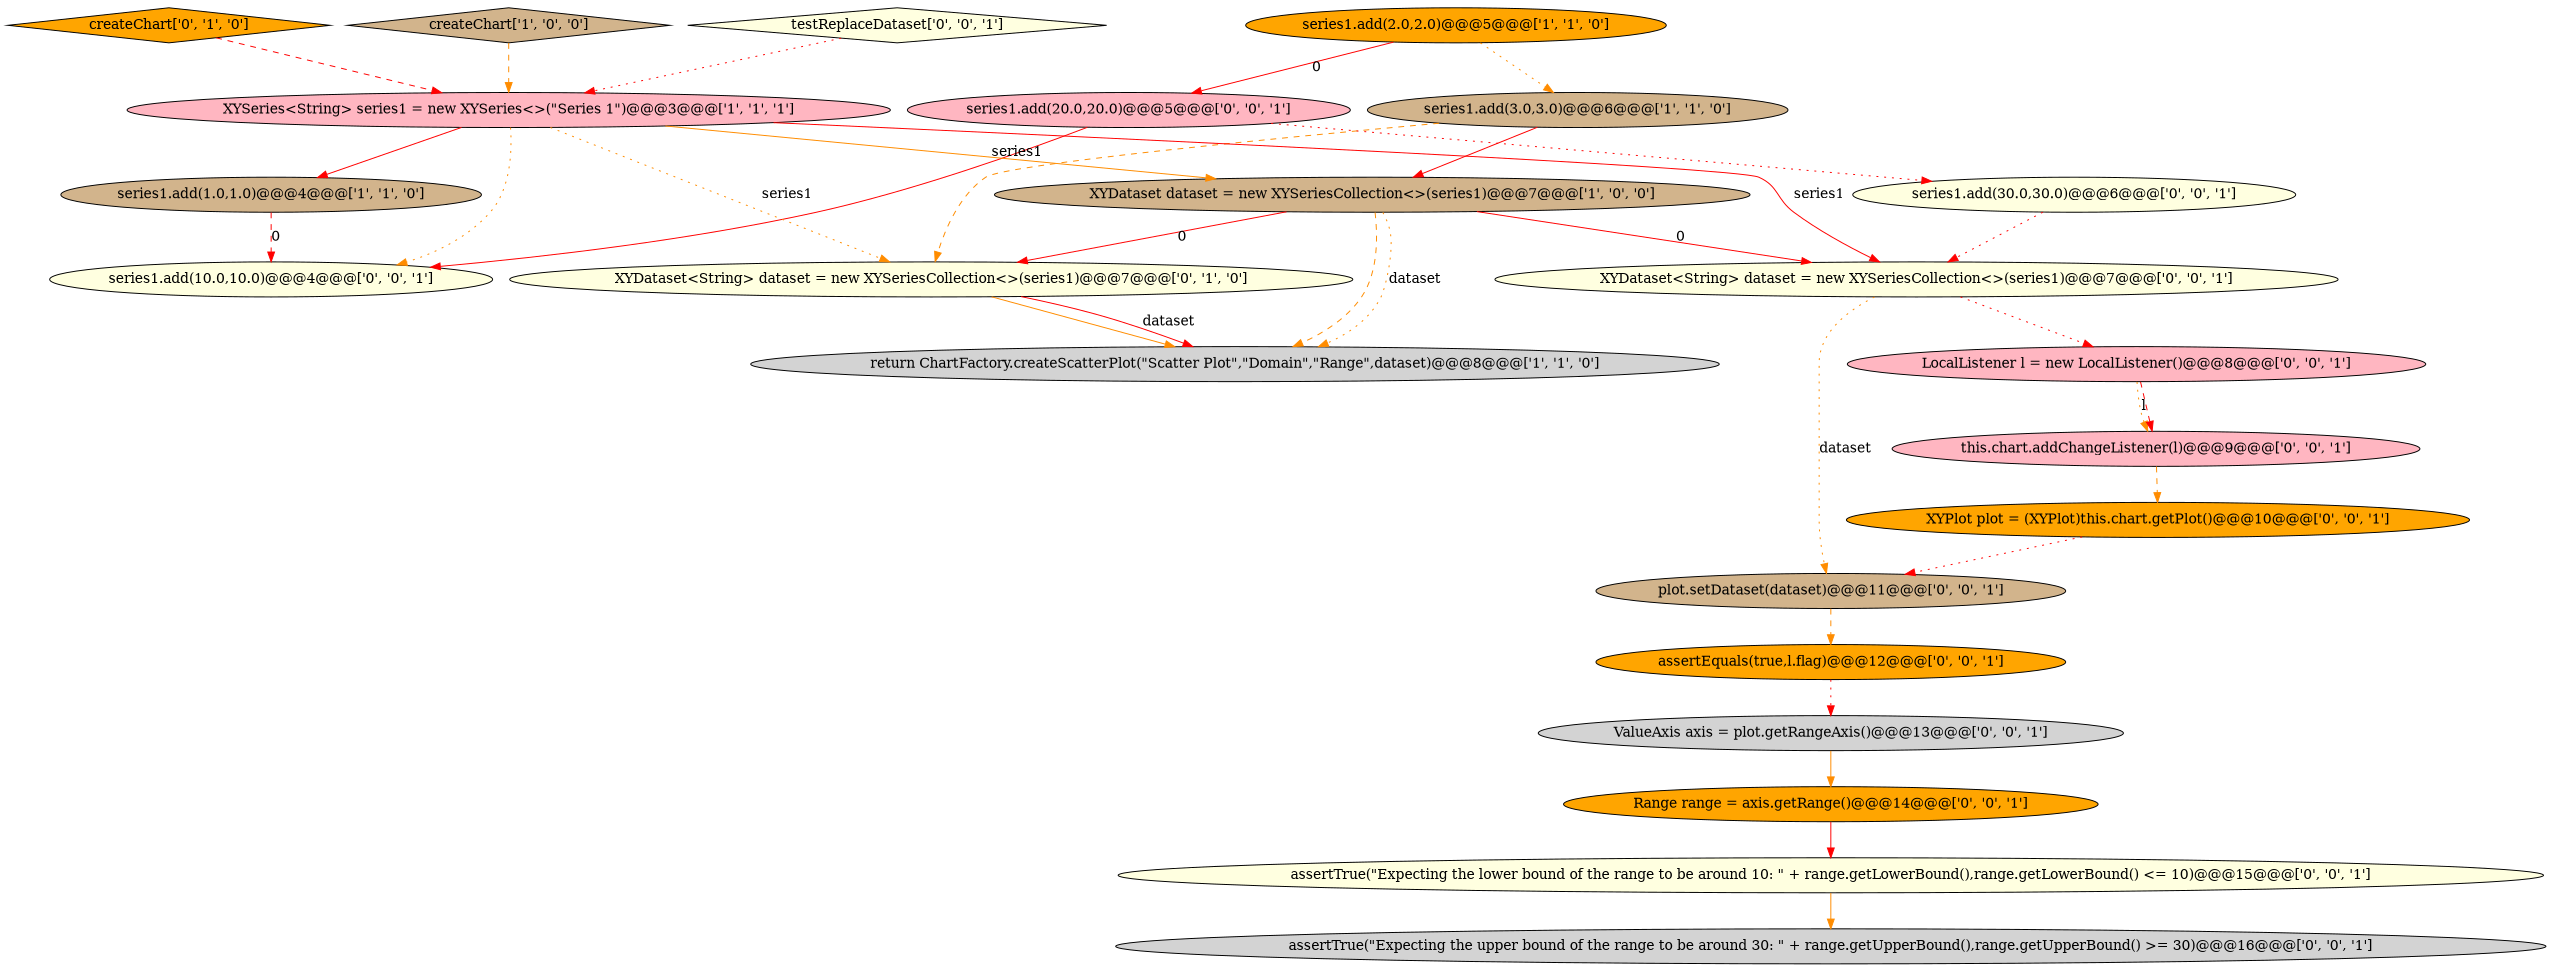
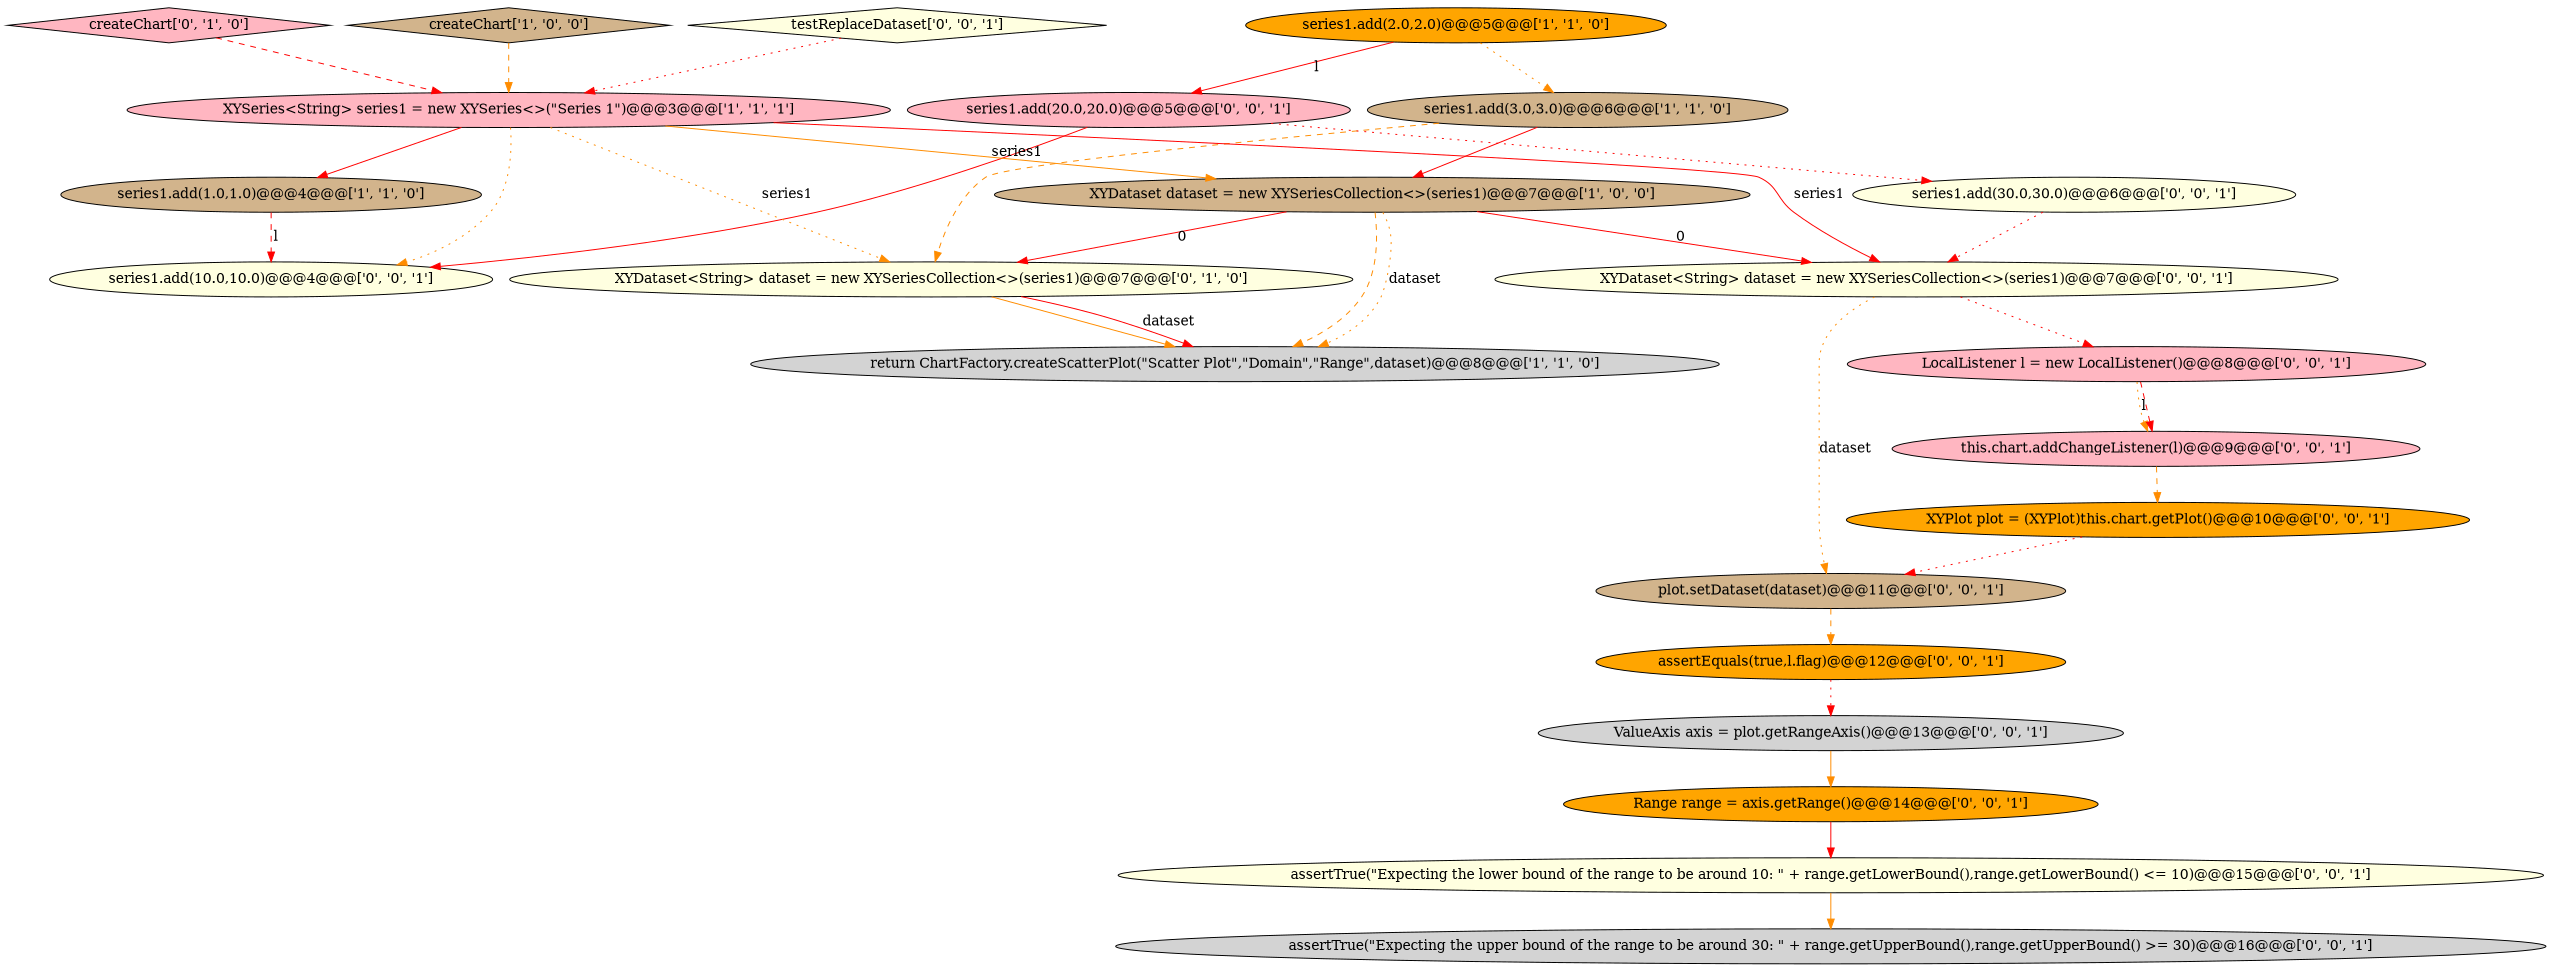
node "createChart['0', '1', '0']": fillcolor orange -> lightpink
edge "series1.add(2.0,2.0)@@@5@@@['1', '1', '0']" -> "series1.add(20.0,20.0)@@@5@@@['0', '0', '1']": label "0" -> "l"
edge "series1.add(1.0,1.0)@@@4@@@['1', '1', '0']" -> "series1.add(10.0,10.0)@@@4@@@['0', '0', '1']": label "0" -> "l"
